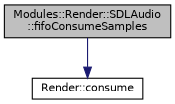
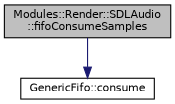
node "Render::consume": label "Render::consume" -> "GenericFifo::consume"
